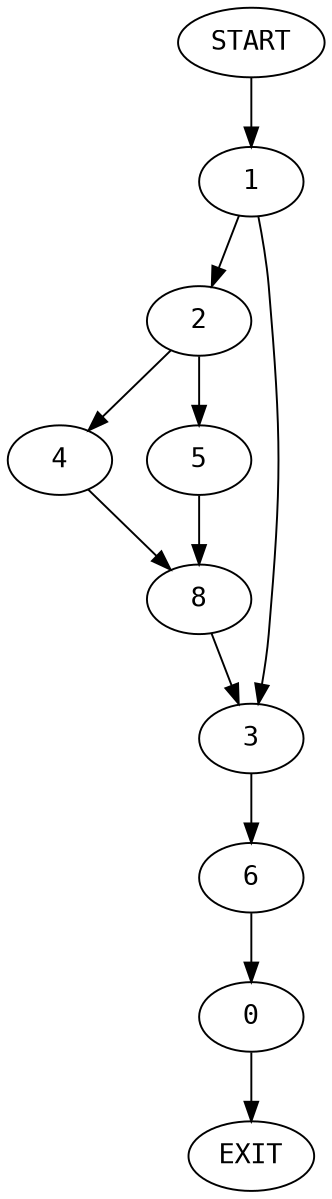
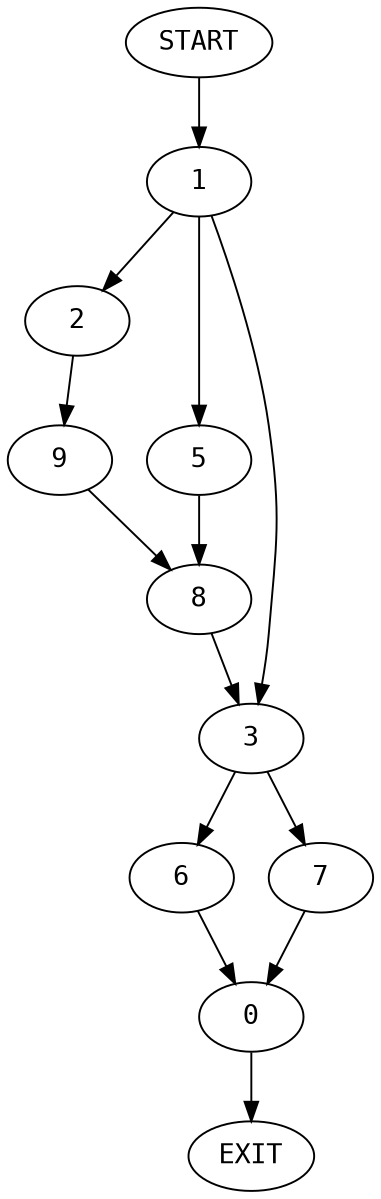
edge "2" -> "5": now "1" -> "5"
node "4": label "4" -> "9"
node "7": added
